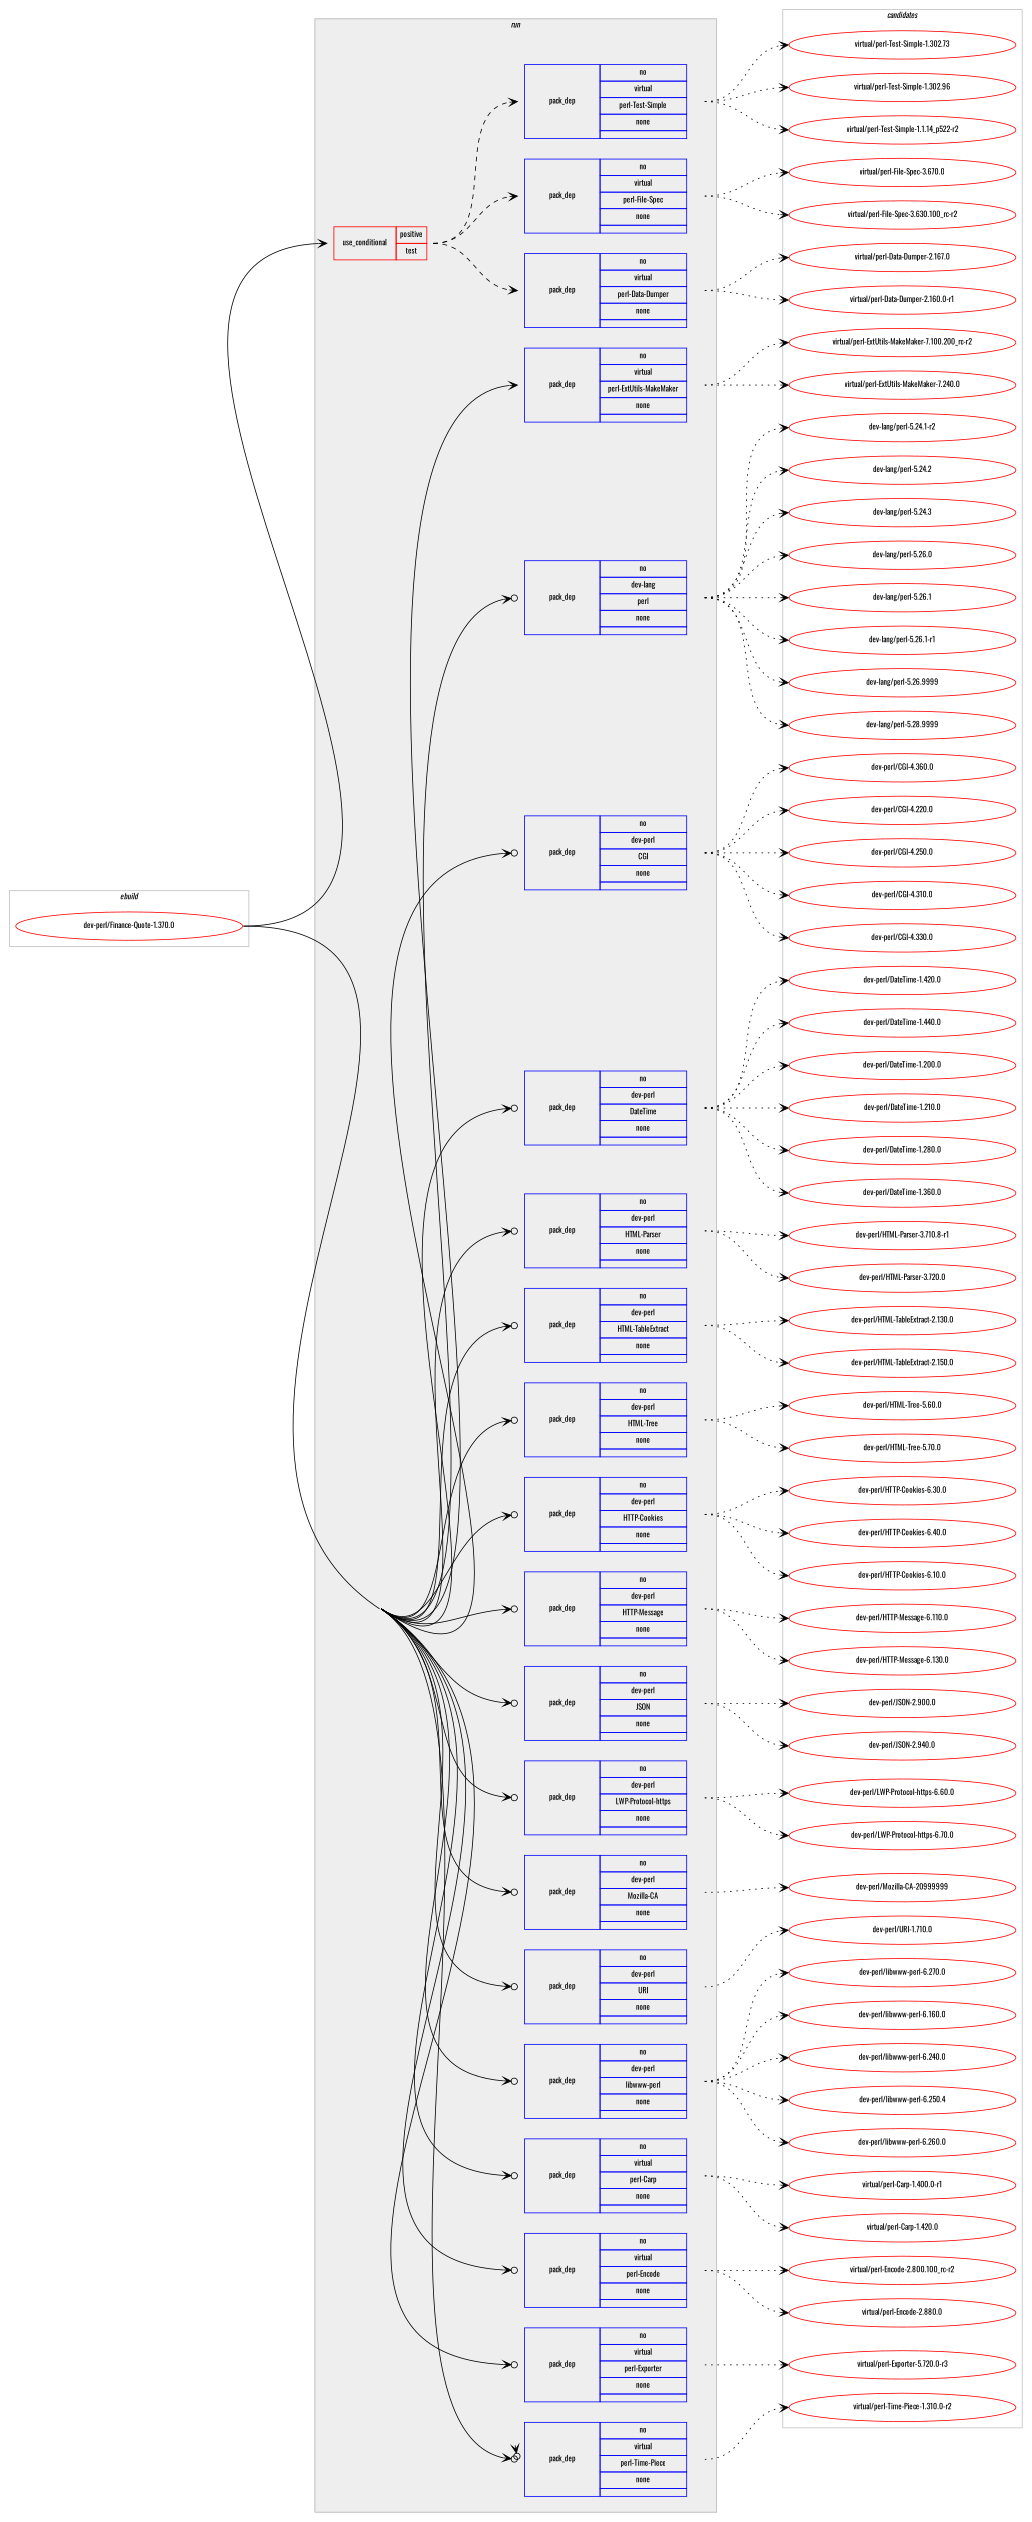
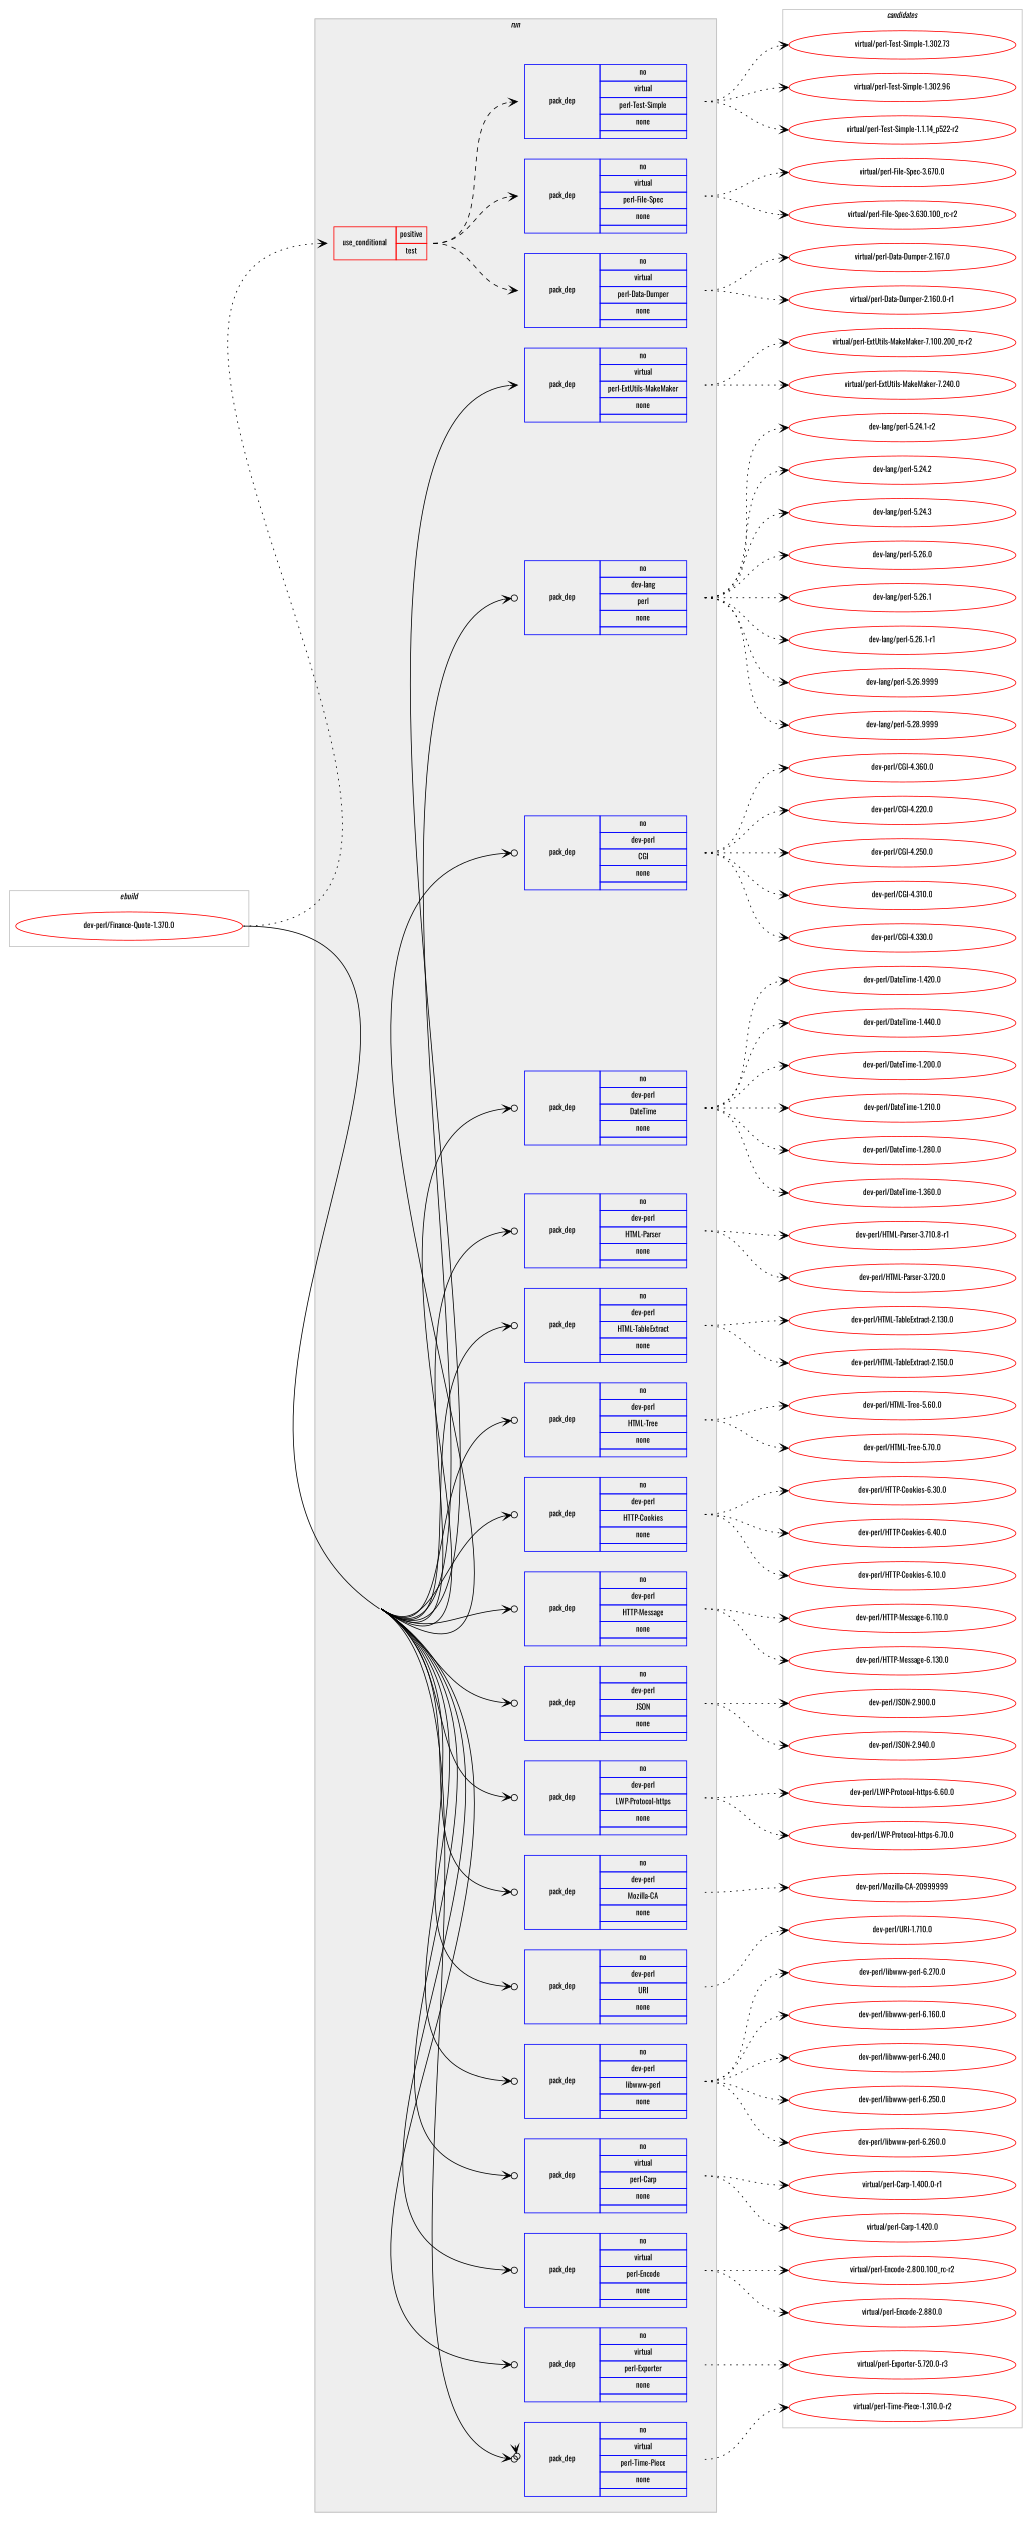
edge "dev-perl/Finance-Quote-1.370.0" -> "use_conditional": style solid -> dotted
node "dev-perl/libwww-perl-6.250.4": label "dev-perl/libwww-perl-6.250.4" -> "dev-perl/libwww-perl-6.250.0"
